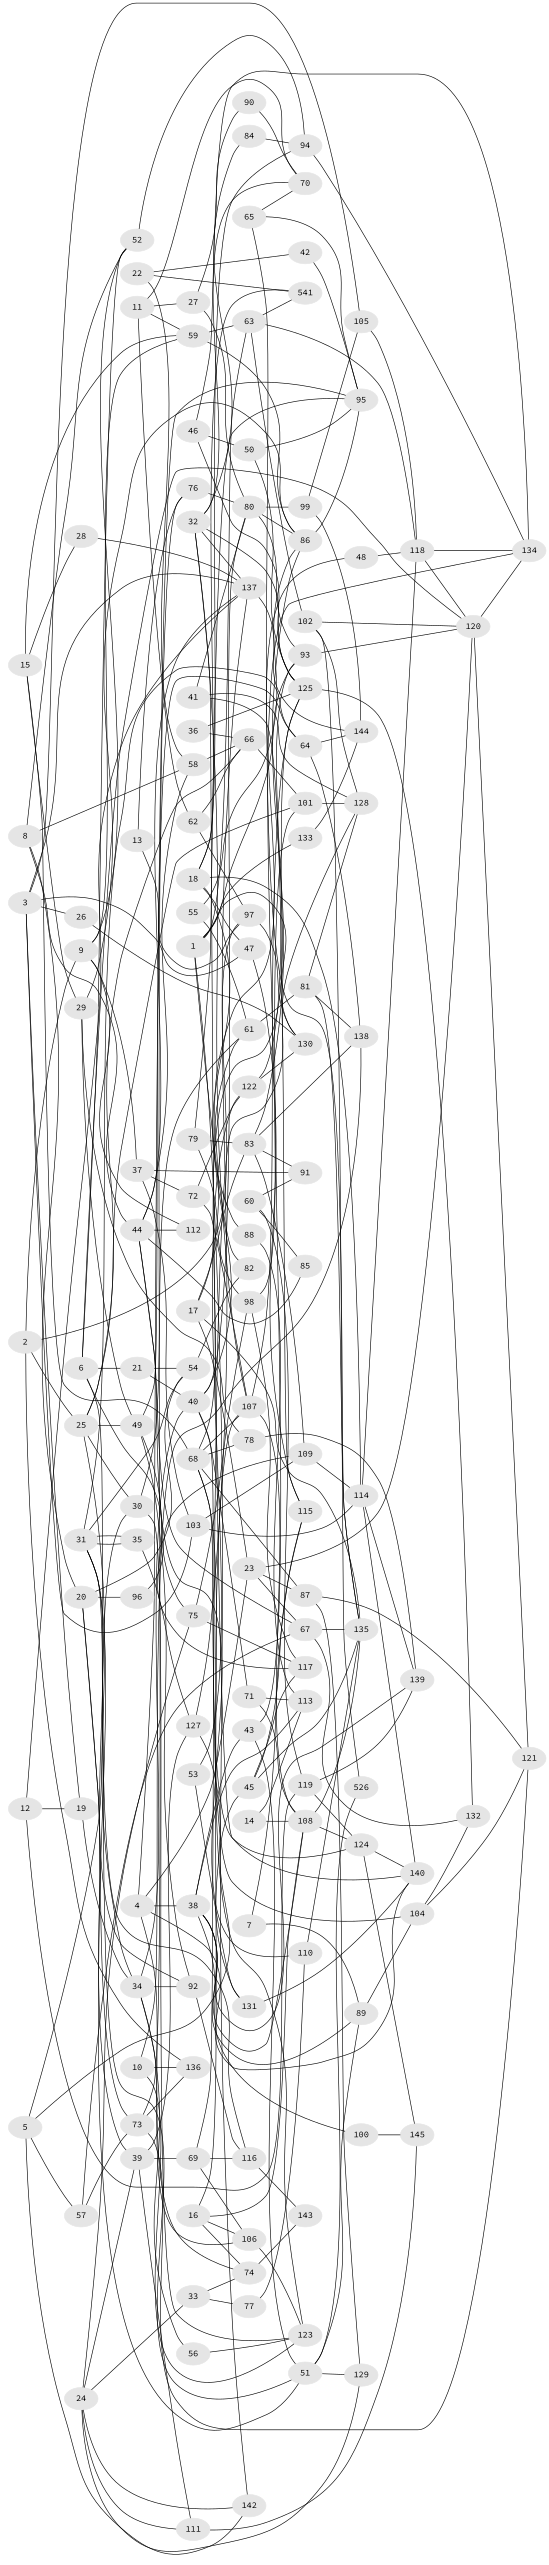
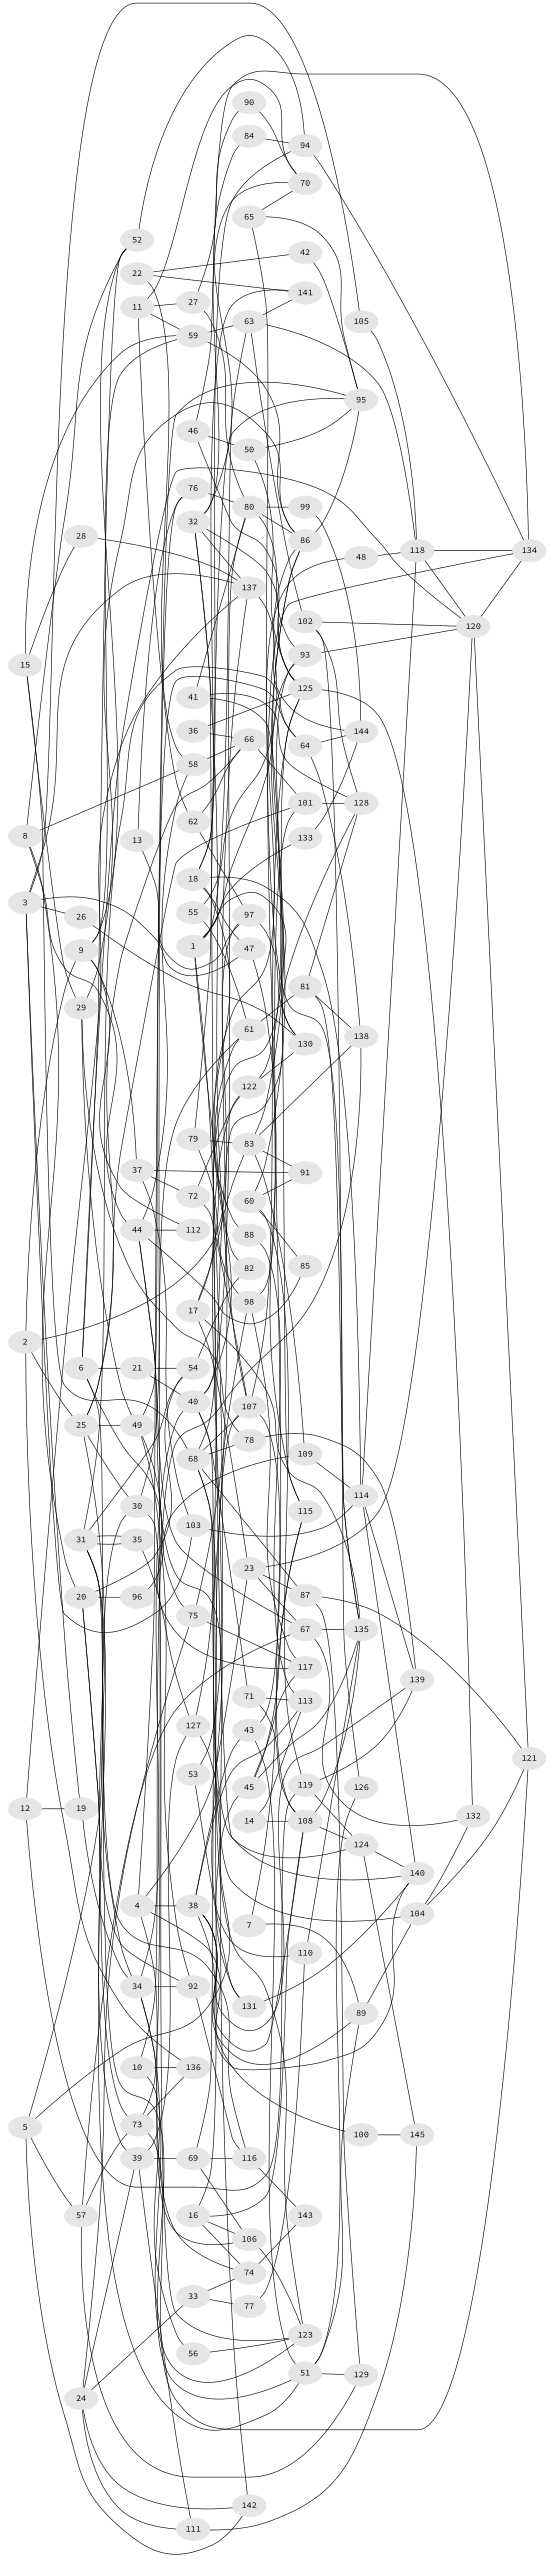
node "541": label "541" -> "141"
edge "105" -- "99": removed
edge "137" -- "44": removed
edge "86" -- "60": added
edge "109" -- "103": removed
node "526": label "526" -> "126"
edge "129" -- "24": now "129" -- "57"
